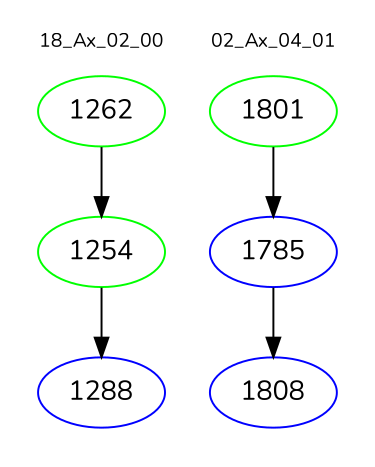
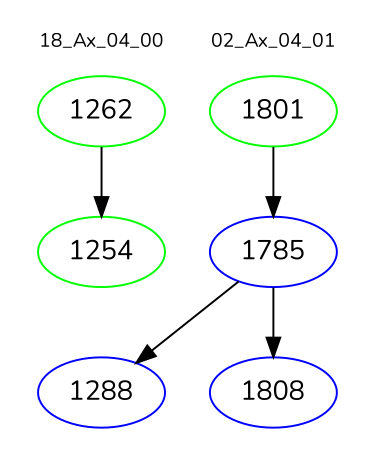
cluster "18_Ax_02_00": label "18_Ax_02_00" -> "18_Ax_04_00"
edge "1254" -> "1288": now "1785" -> "1288"
